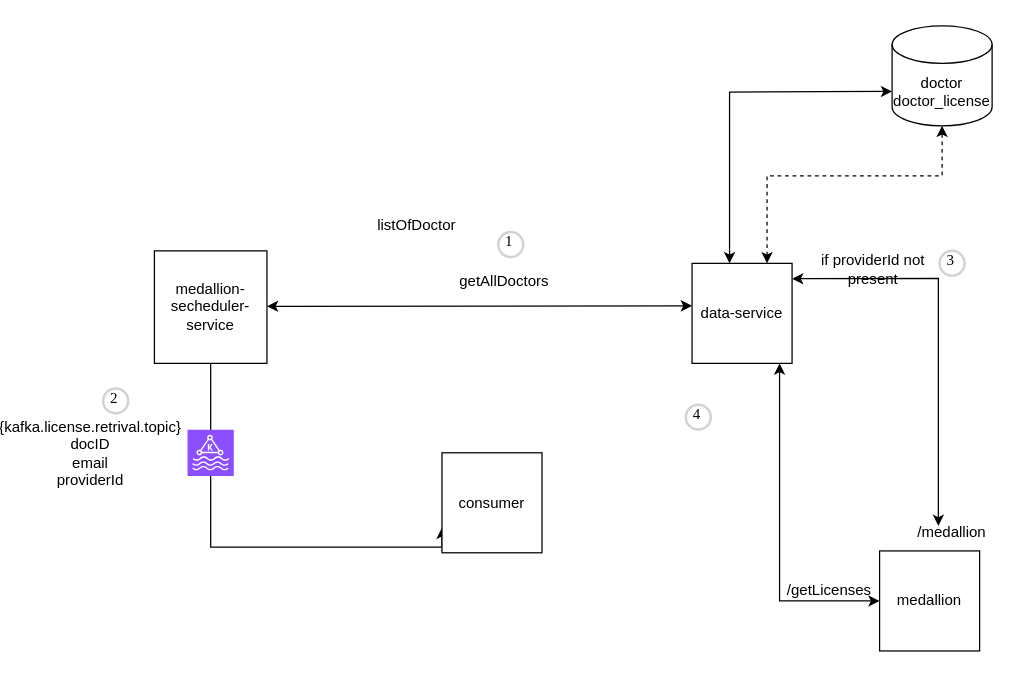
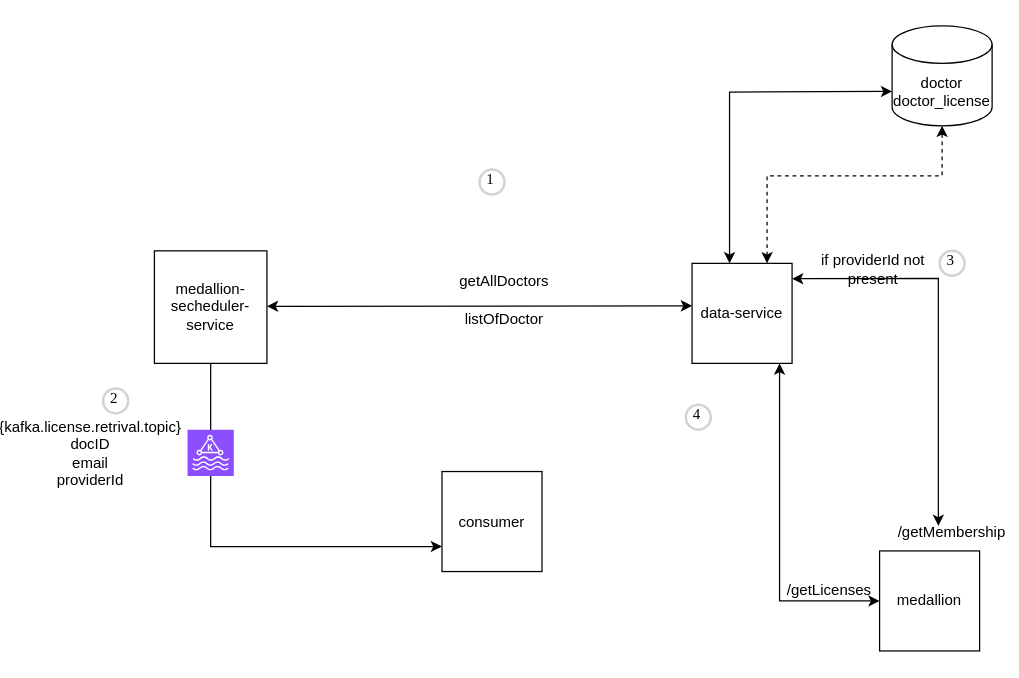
node "listOfDoctor": moved (417, 226) -> (504, 319)
node "1": moved (511, 244) -> (492, 182)
node "consumer": moved (492, 503) -> (492, 521)
node "/medallion": label "/medallion" -> "/getMembership"
